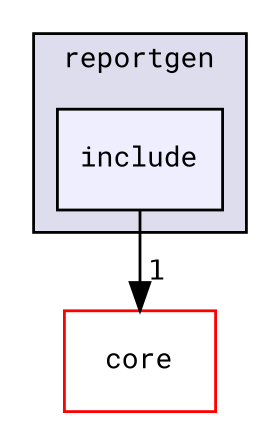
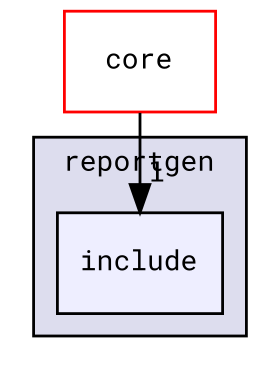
edge "include" -> "core": reversed
